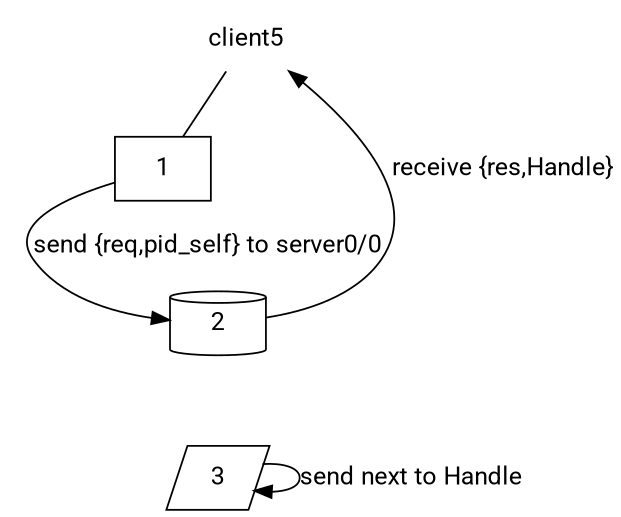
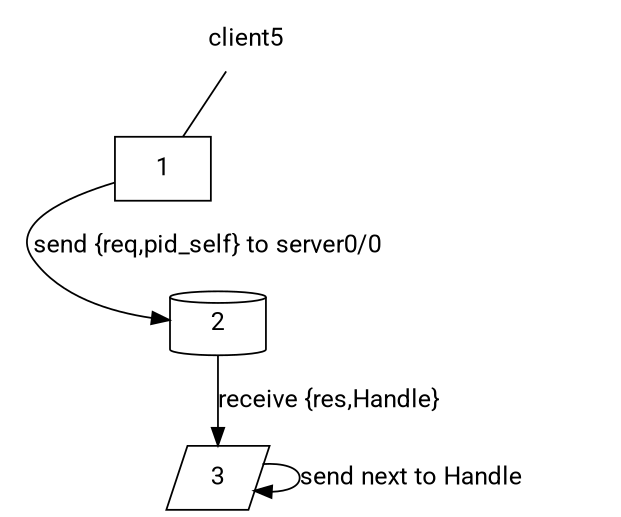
edge "2" -> "client5": now "2" -> "3"
